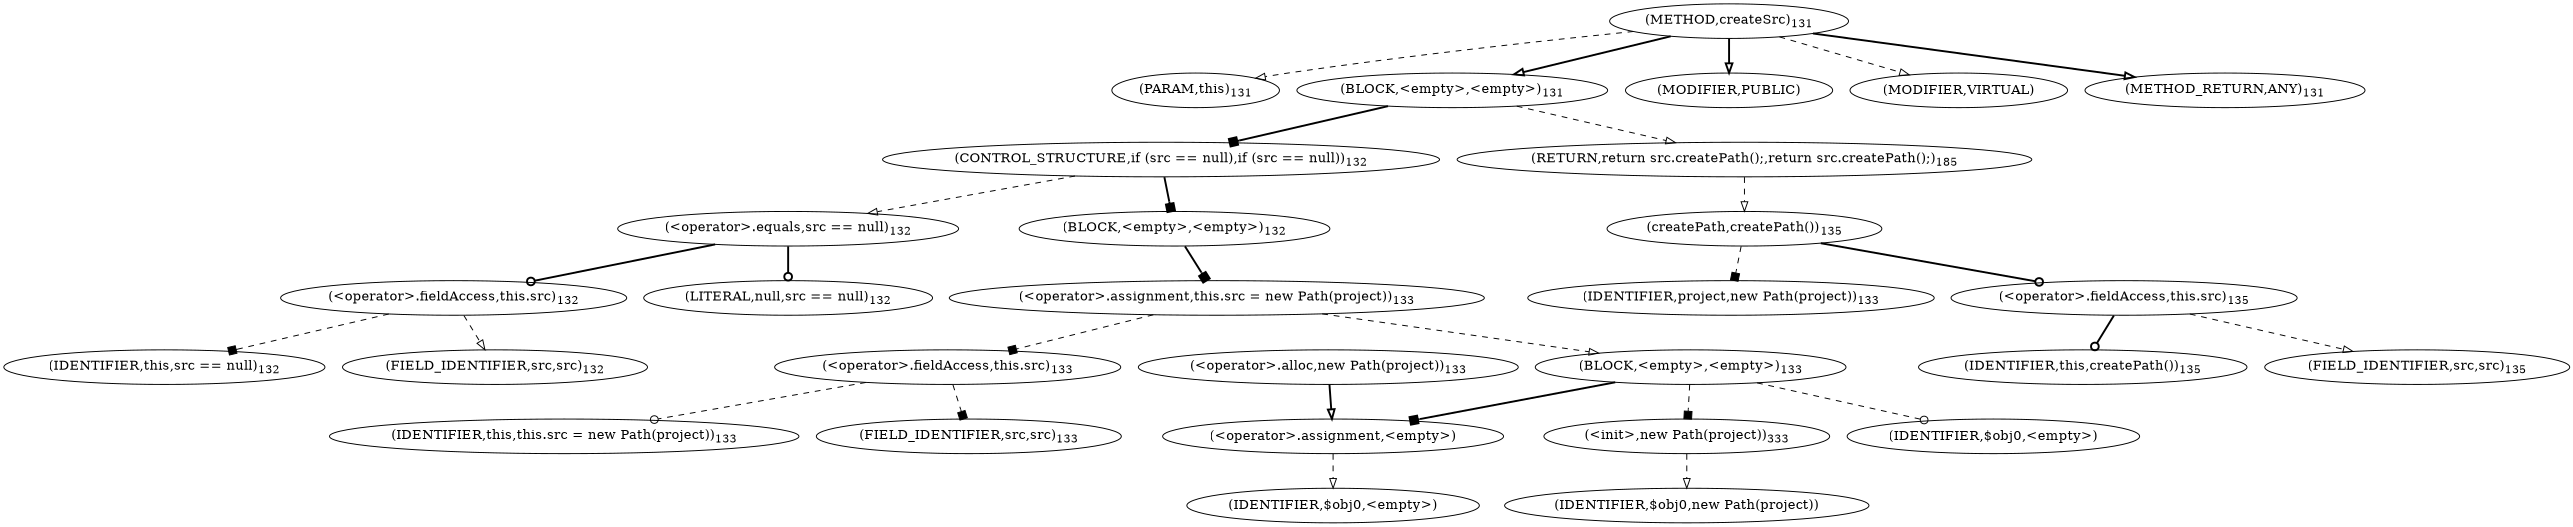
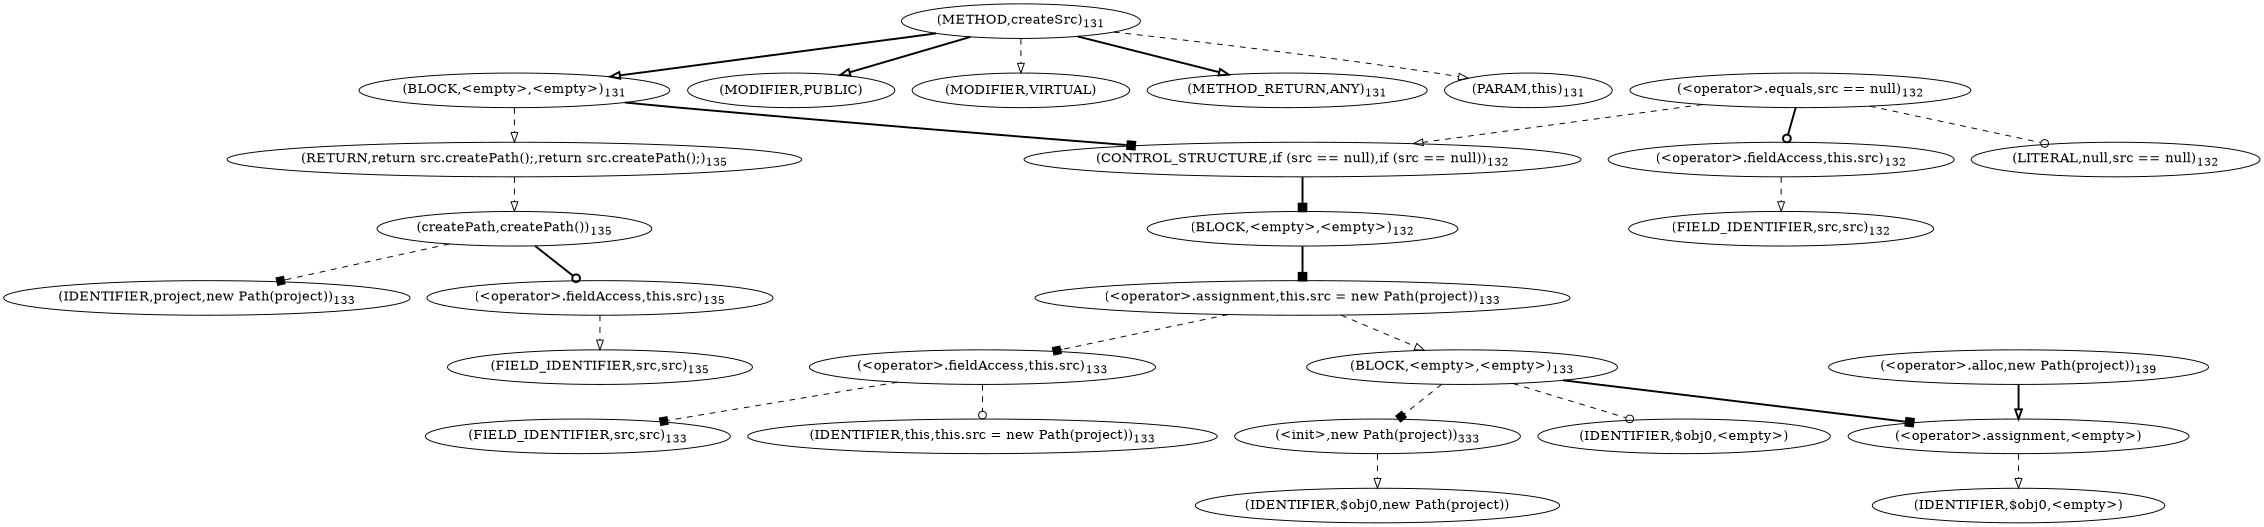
node "(RETURN,return src.createPath();,return src.createPath();)": text "185" -> "135"
edge "(CONTROL_STRUCTURE,if (src == null),if (src == null))" -> "(<operator>.equals,src == null)": reversed
edge "(<operator>.equals,src == null)" -> "(LITERAL,null,src == null)": style bold -> dashed
node "(<operator>.alloc,new Path(project))": text "133" -> "139"
node "(IDENTIFIER,this,src == null)": removed
node "(IDENTIFIER,this,createPath())": removed
